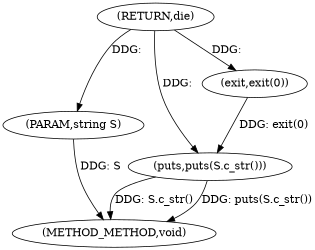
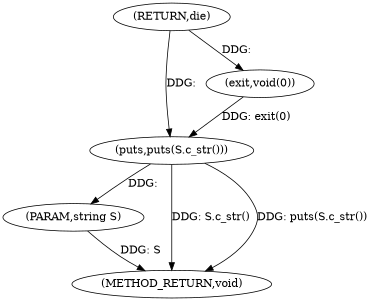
edge "(RETURN,die)" -> "(PARAM,string S)": now "(puts,puts(S.c_str()))" -> "(PARAM,string S)"
node "(exit,exit(0))": label "(exit,exit(0))" -> "(exit,void(0))"
node "(METHOD_METHOD,void)": label "(METHOD_METHOD,void)" -> "(METHOD_RETURN,void)"
